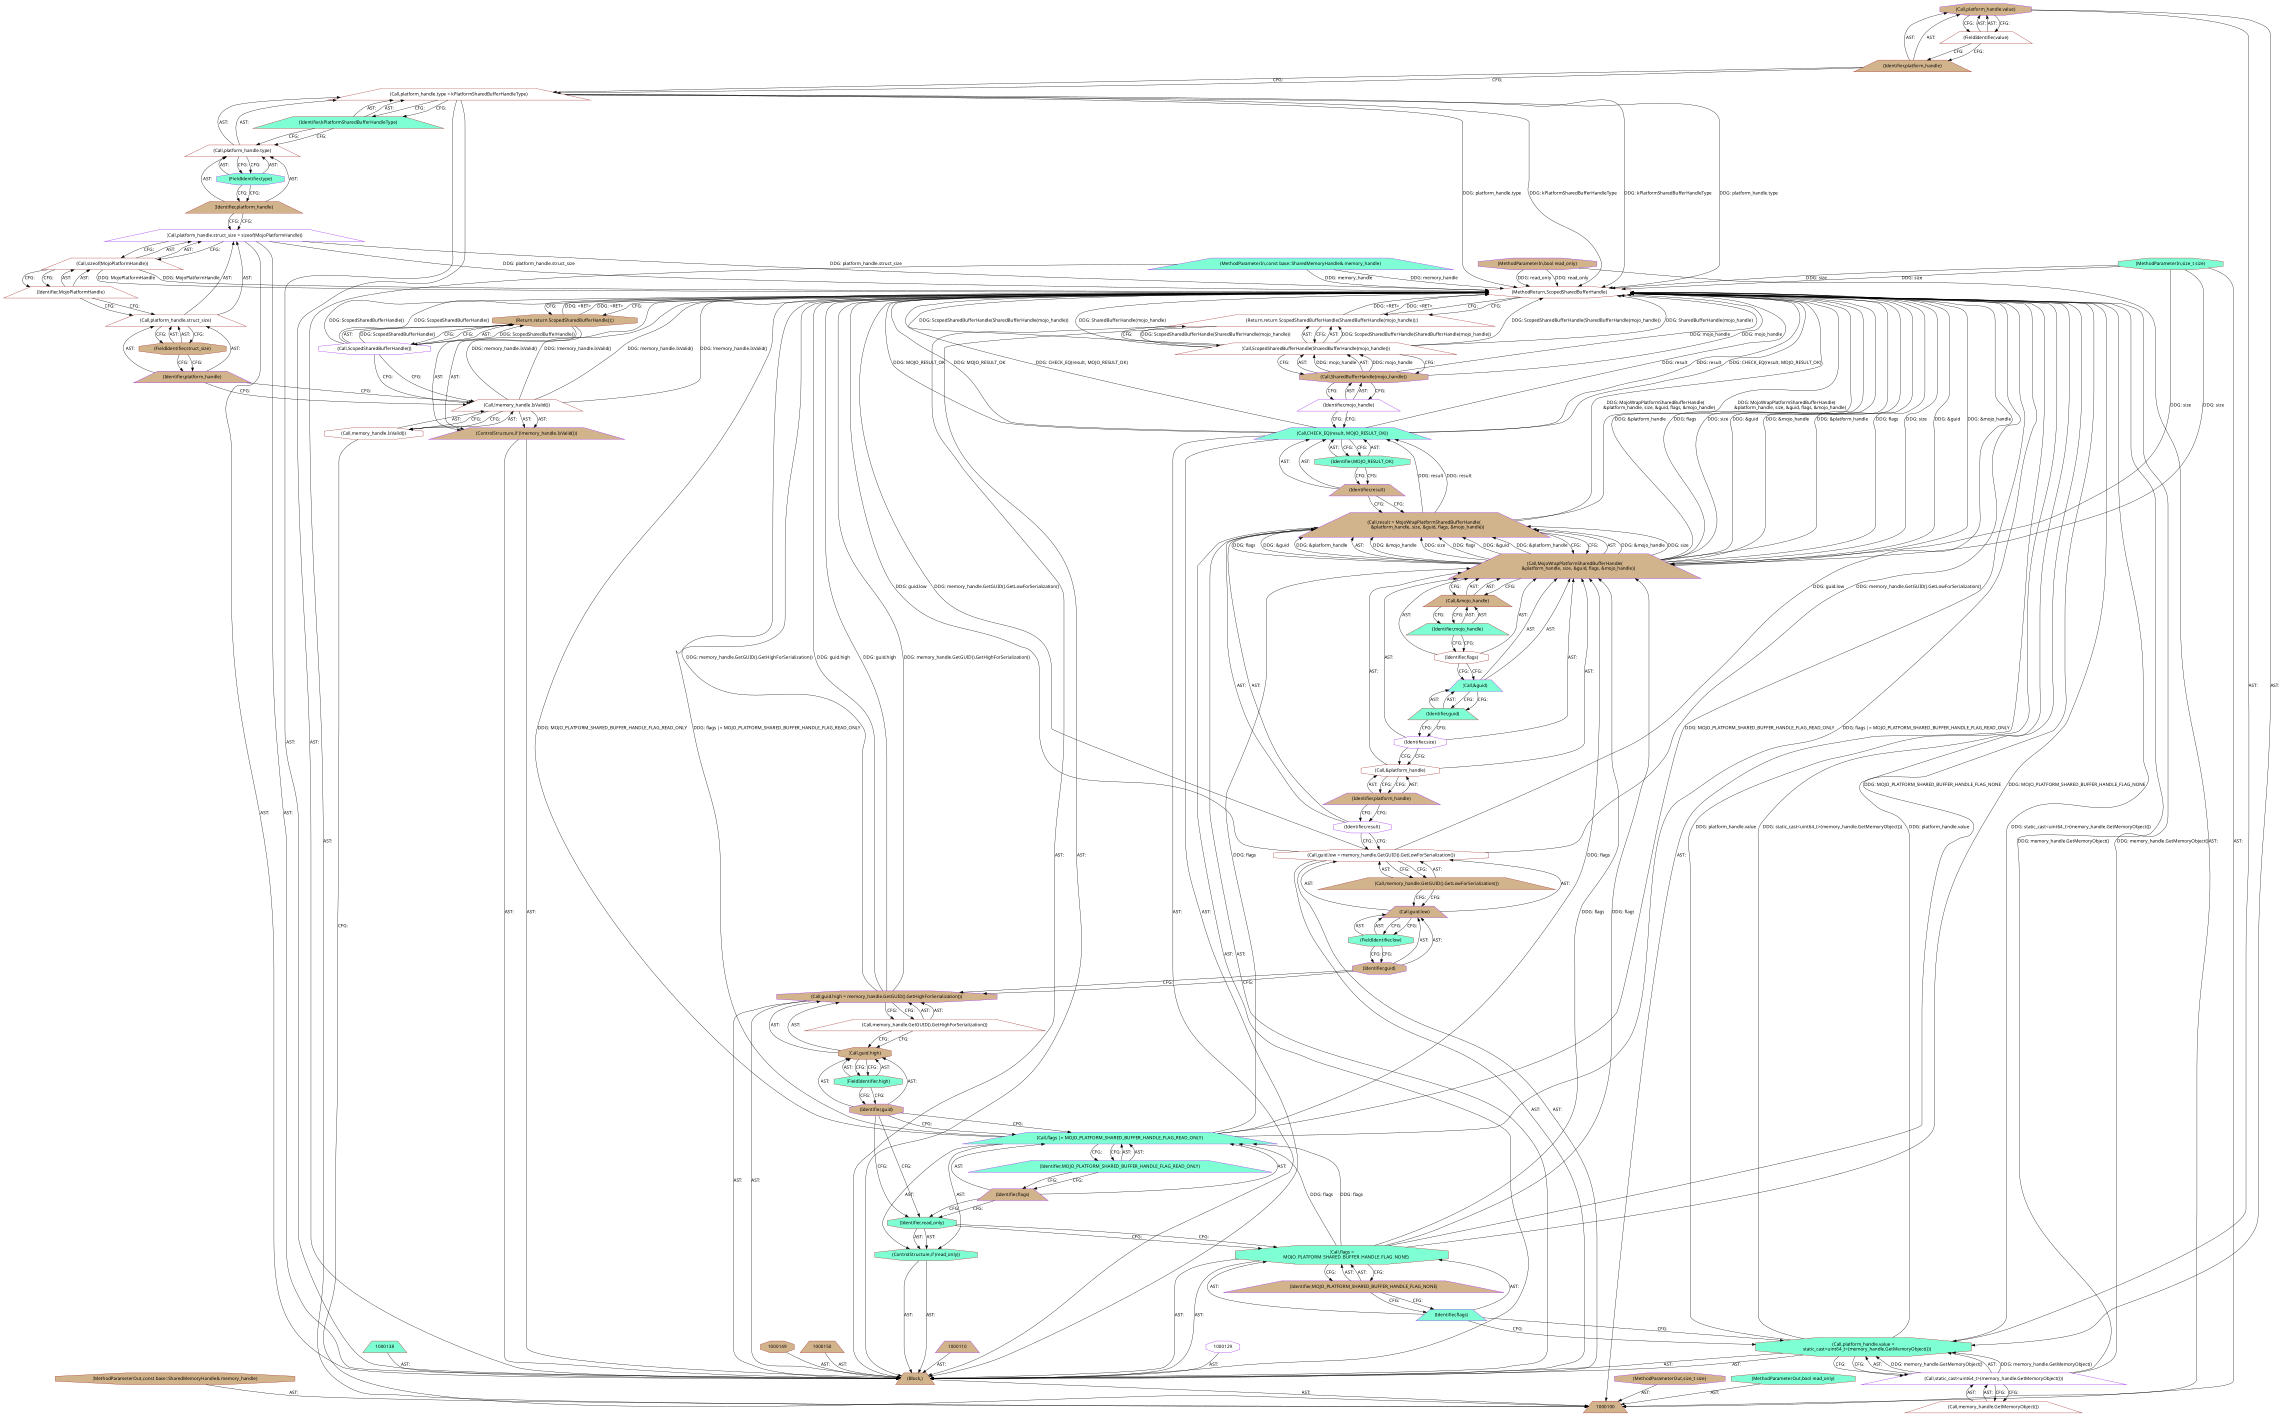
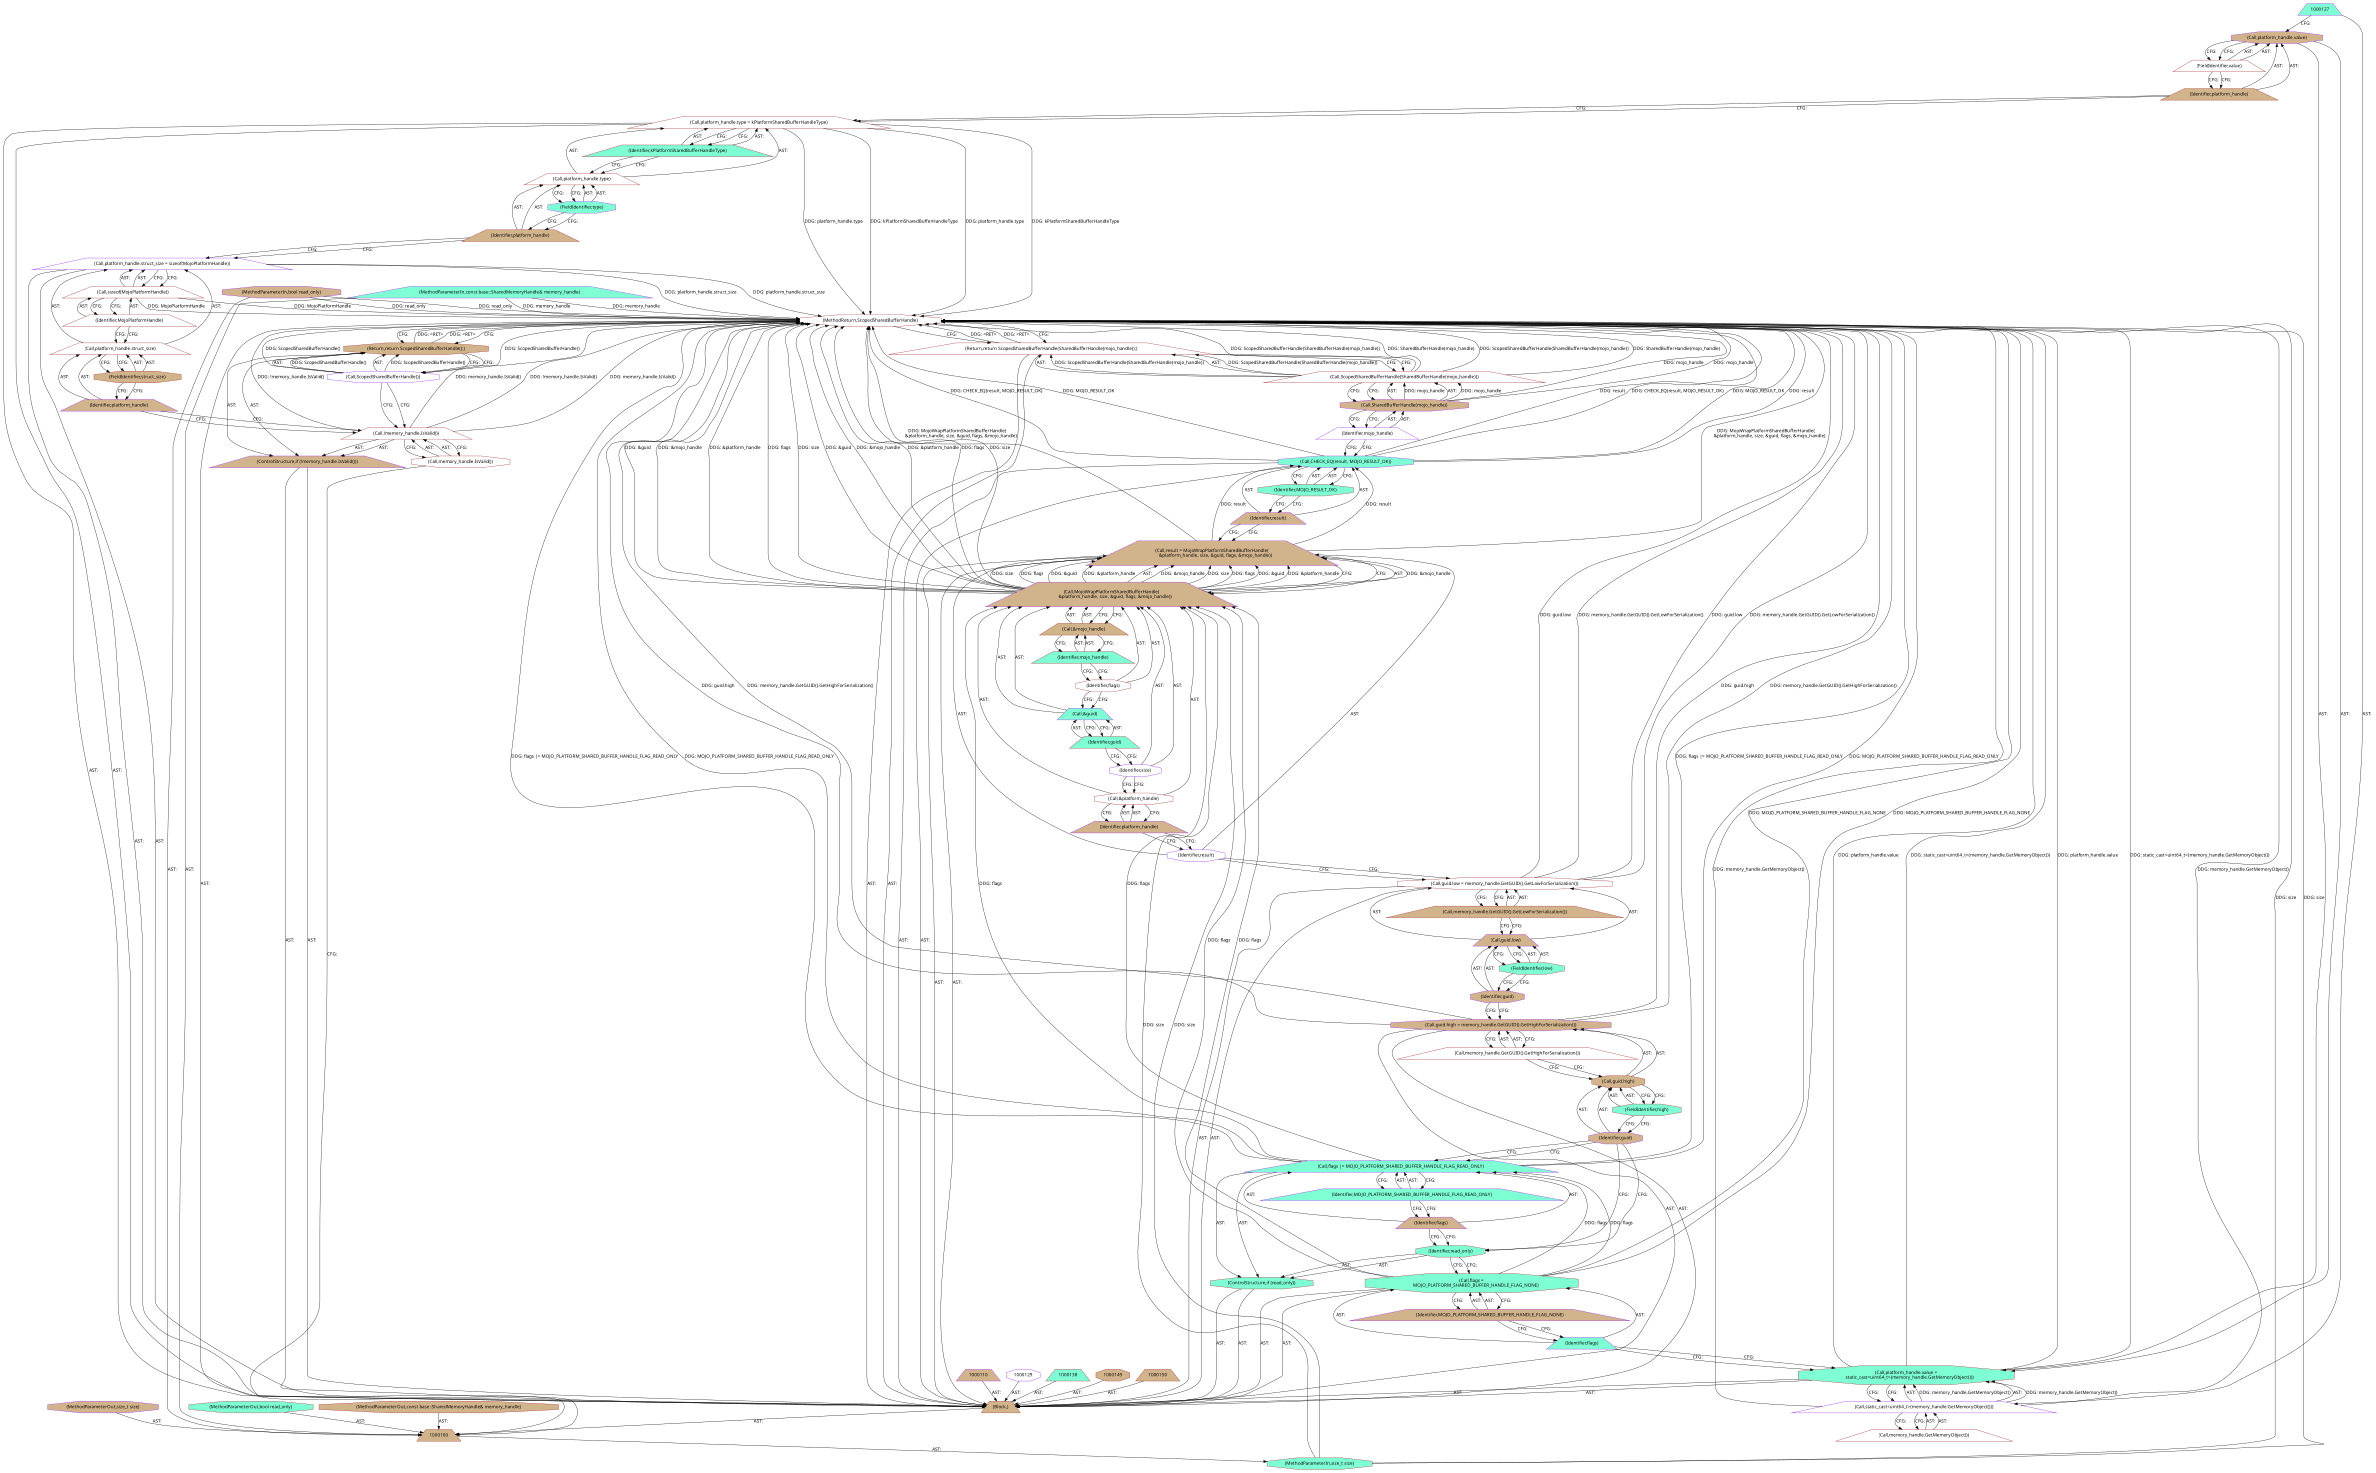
node "1000127": added
node "(Call,CHECK_EQ(result, MOJO_RESULT_OK))": shape trapezium -> octagon
edge "(MethodParameterIn,size_t size)" -> "1000100": reversed
